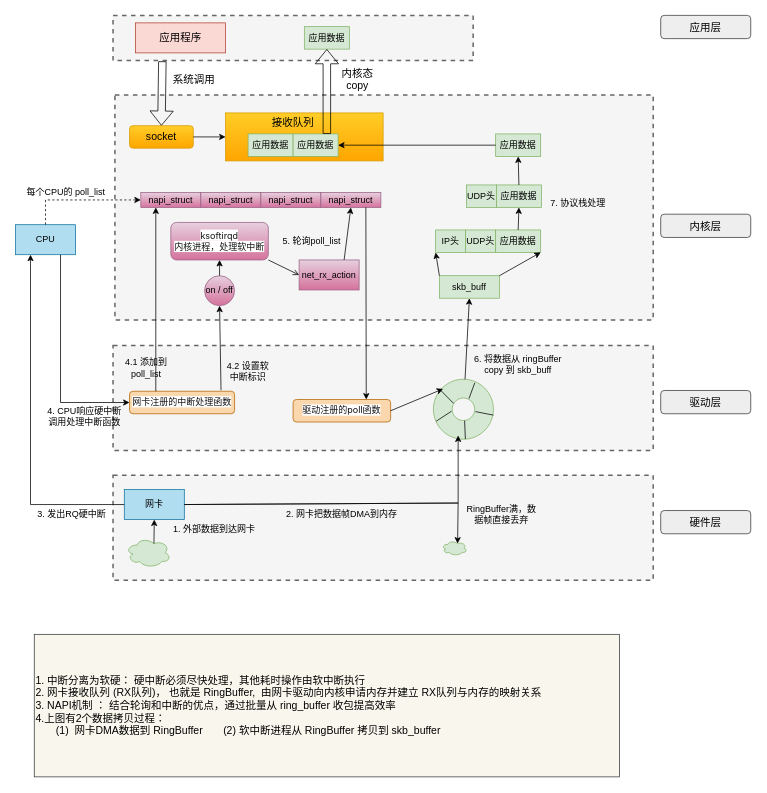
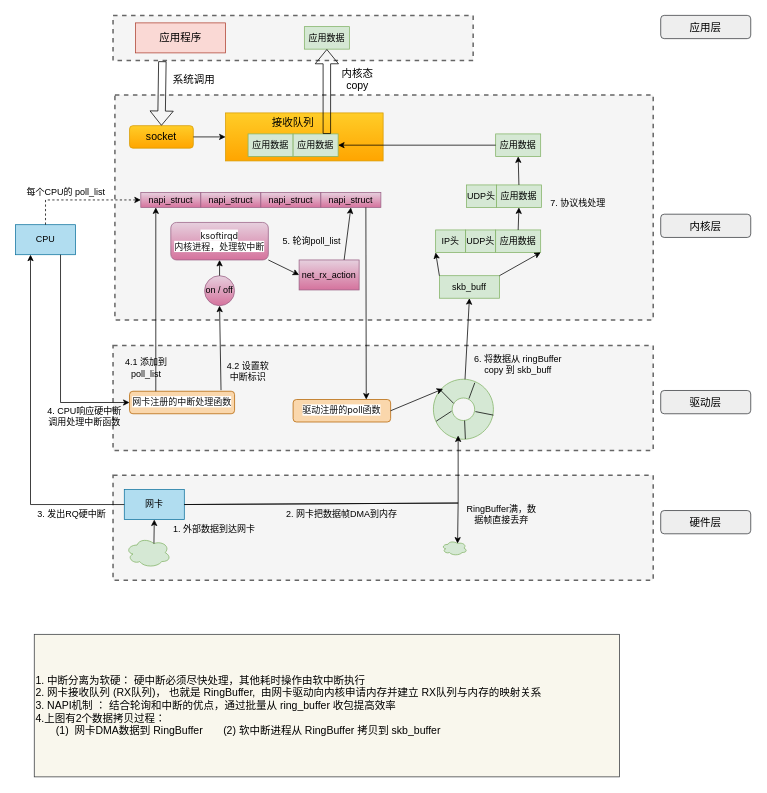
edge "ksoftirqd内核进程，处理软中断" -> "net_rx_action": arrowhead open -> classic
